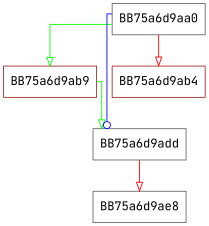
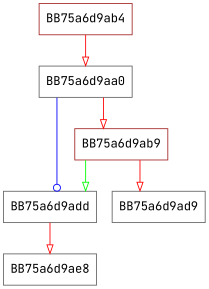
edge "BB75a6d9aa0" -> "BB75a6d9ab9": color green -> red
edge "BB75a6d9aa0" -> "BB75a6d9ab4": reversed
node "BB75a6d9ad9": added
